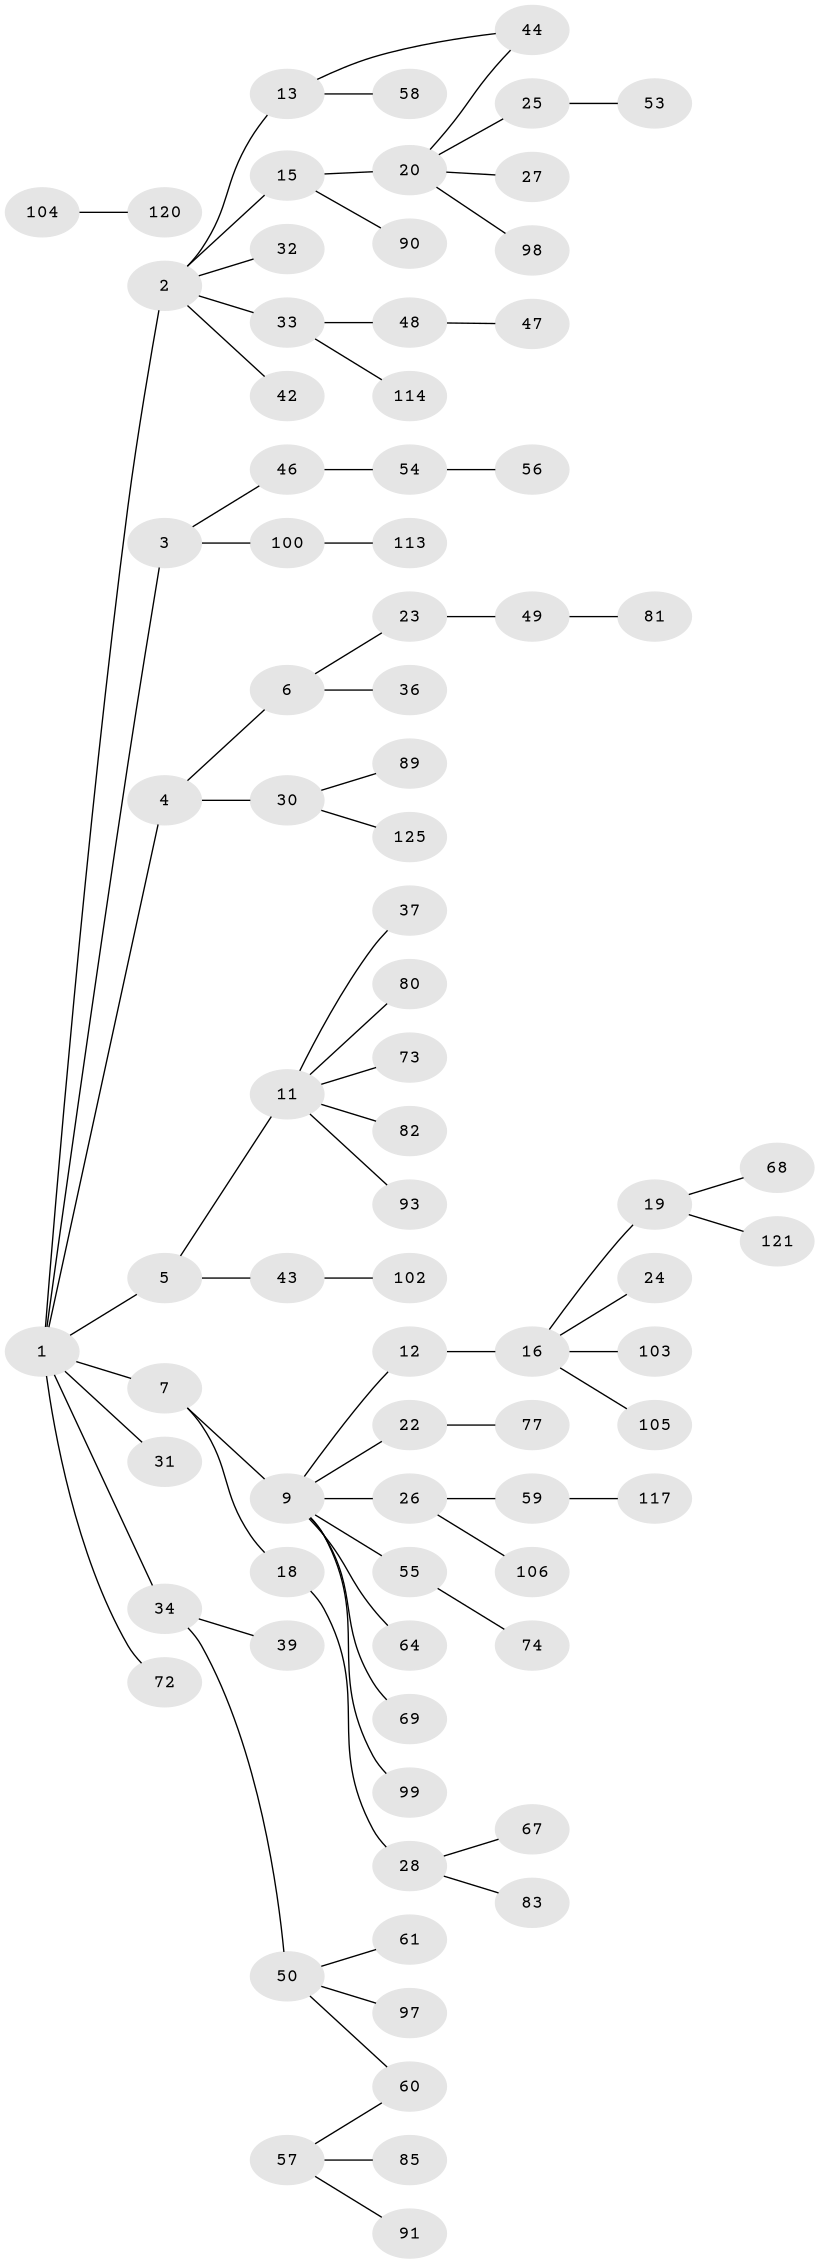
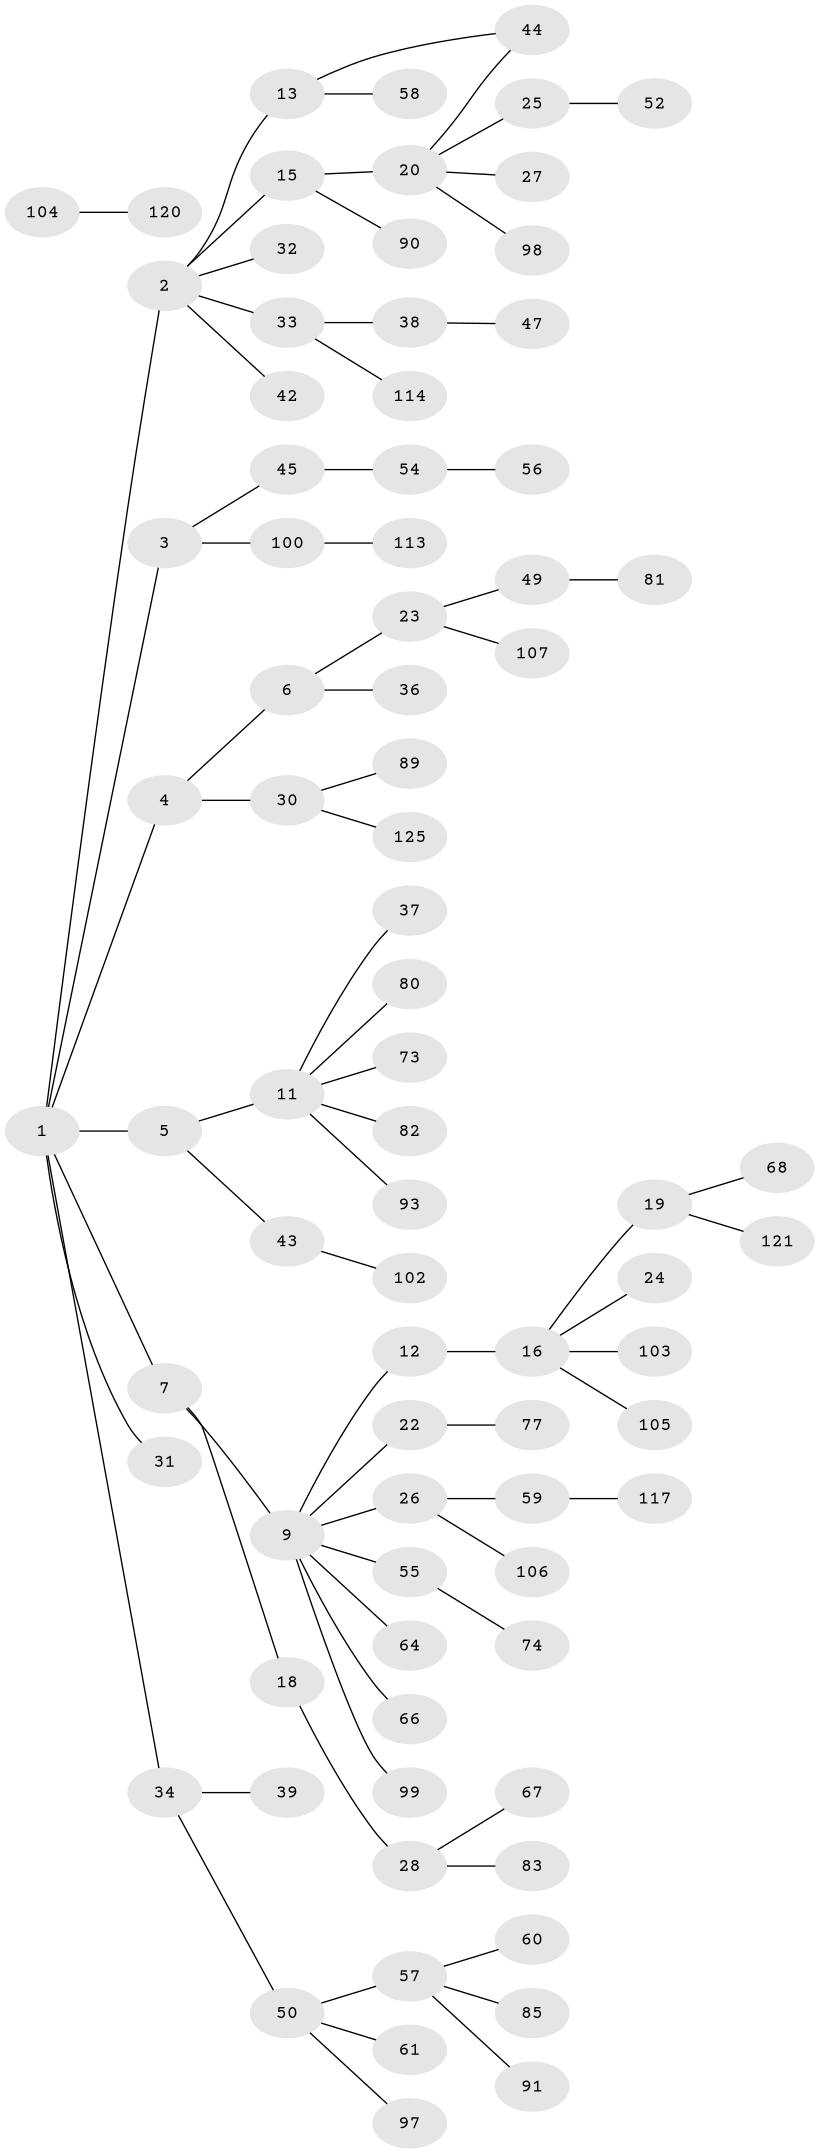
node "53": label "53" -> "52"
node "48": label "48" -> "38"
node "46": label "46" -> "45"
node "107": added
node "72": removed
node "69": label "69" -> "66"
edge "50" -- "60": now "50" -- "57"
